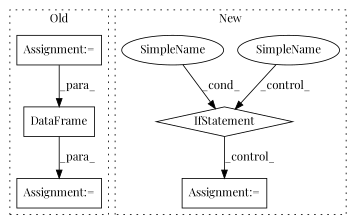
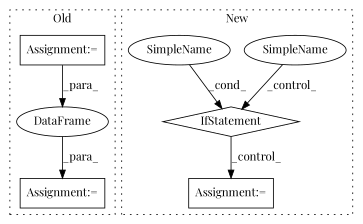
node "DataFrame": shape box -> ellipse
